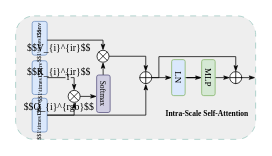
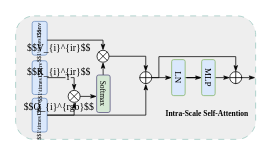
node "MLP": fillcolor #d5e8d4 -> #dae8fc
node "Softmax": fillcolor #d0cee2 -> #d5e8d4
